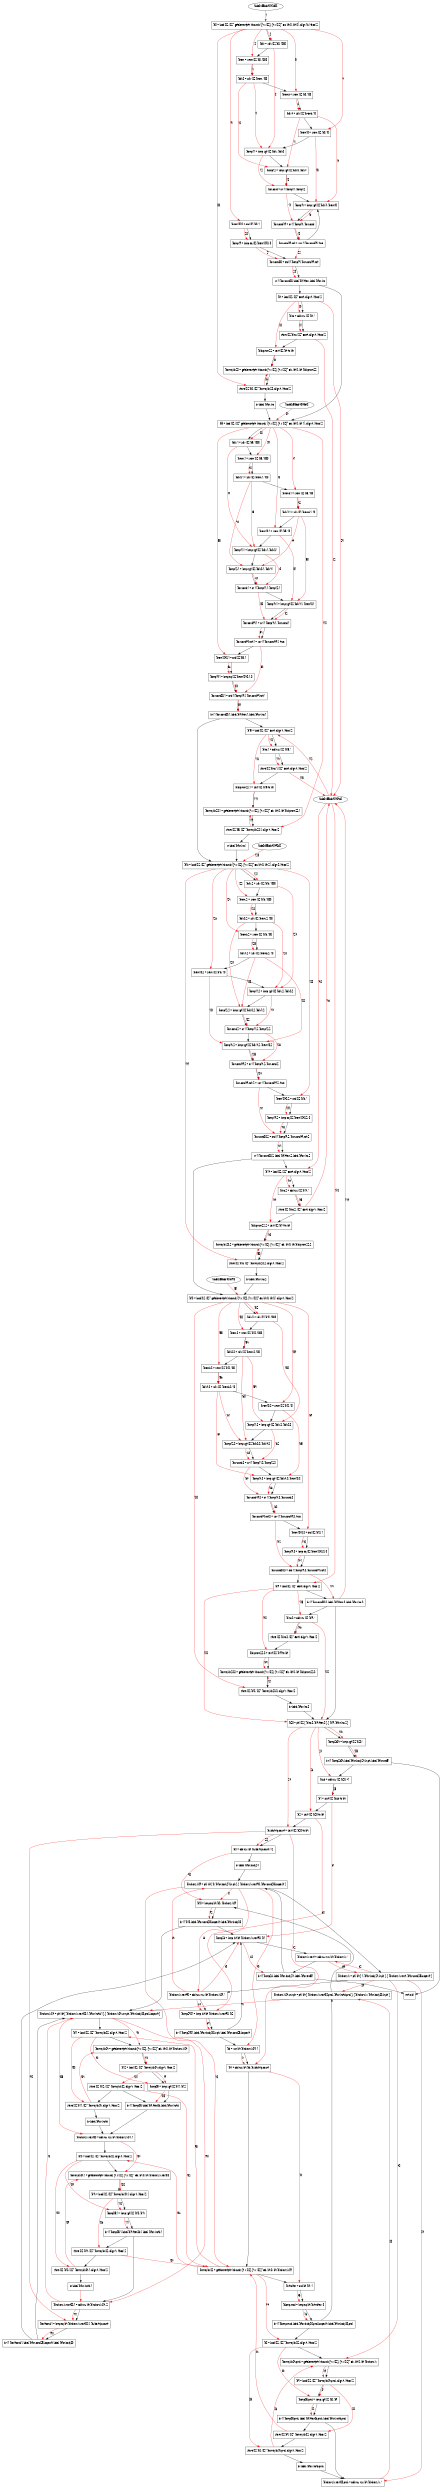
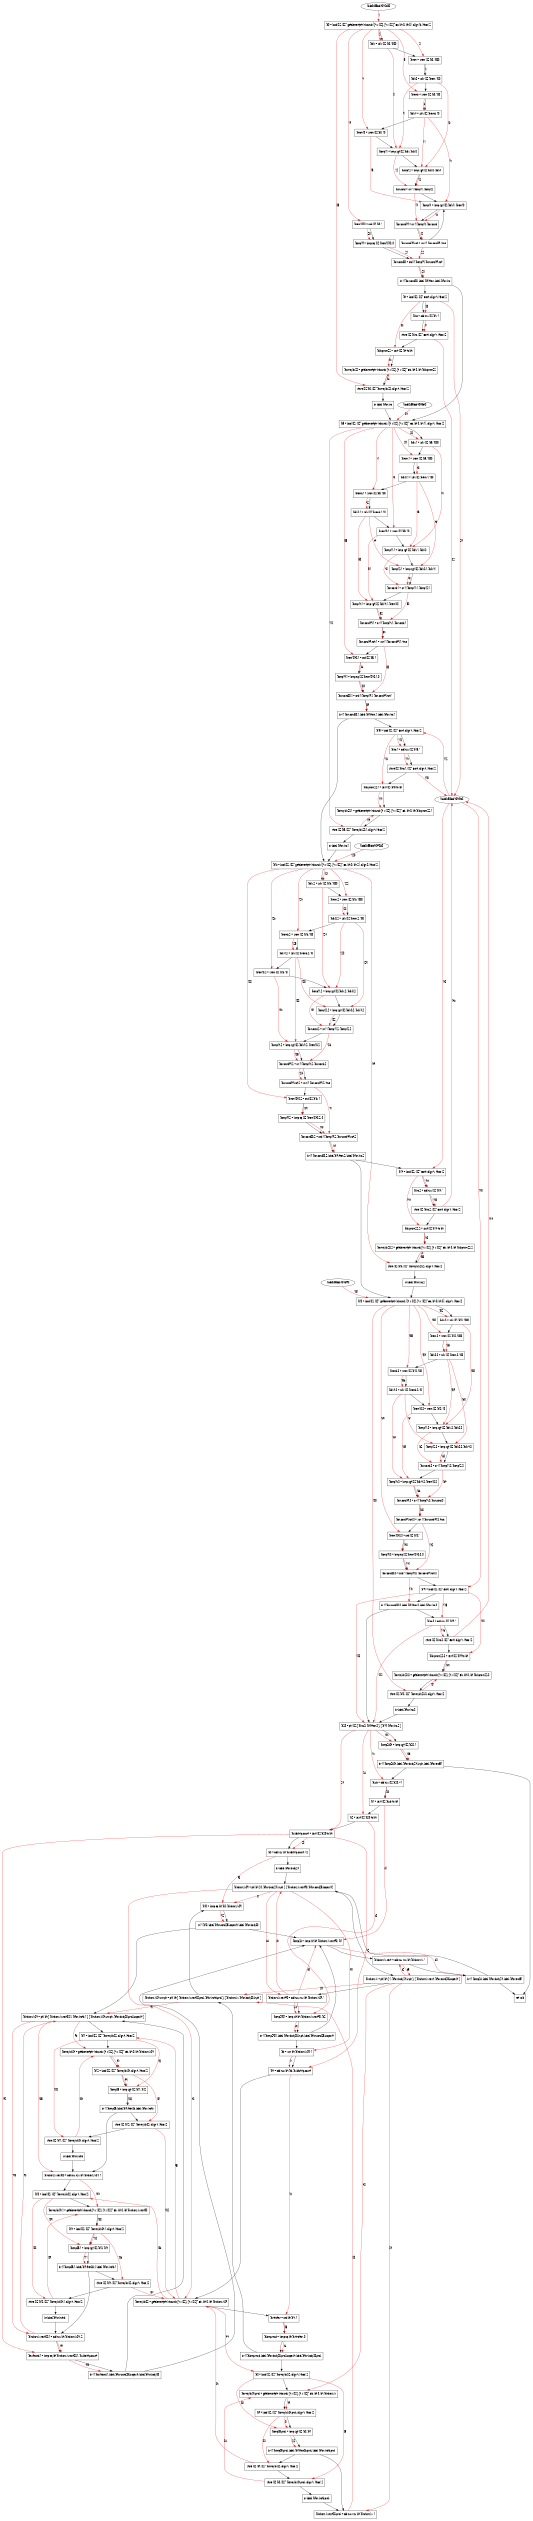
edge "br i1 %or.cond80.3, label %if.then.3, label %for.inc.3" -> "Node0x556ab70704e8": now "store i32 %inc.3, i32* @cnt, align 4, !tbaa !2" -> "Node0x556ab70704e8"
edge "store i32 %12, i32* %arrayidx32, align 4, !tbaa !2" -> "br i1 %cmp35, label %if.then36, label %for.inc46": reversed
edge "br label %for.inc46.1" -> "%indvars.iv.next88.1 = add nsw i64 %indvars.iv87, 2": color red -> black
